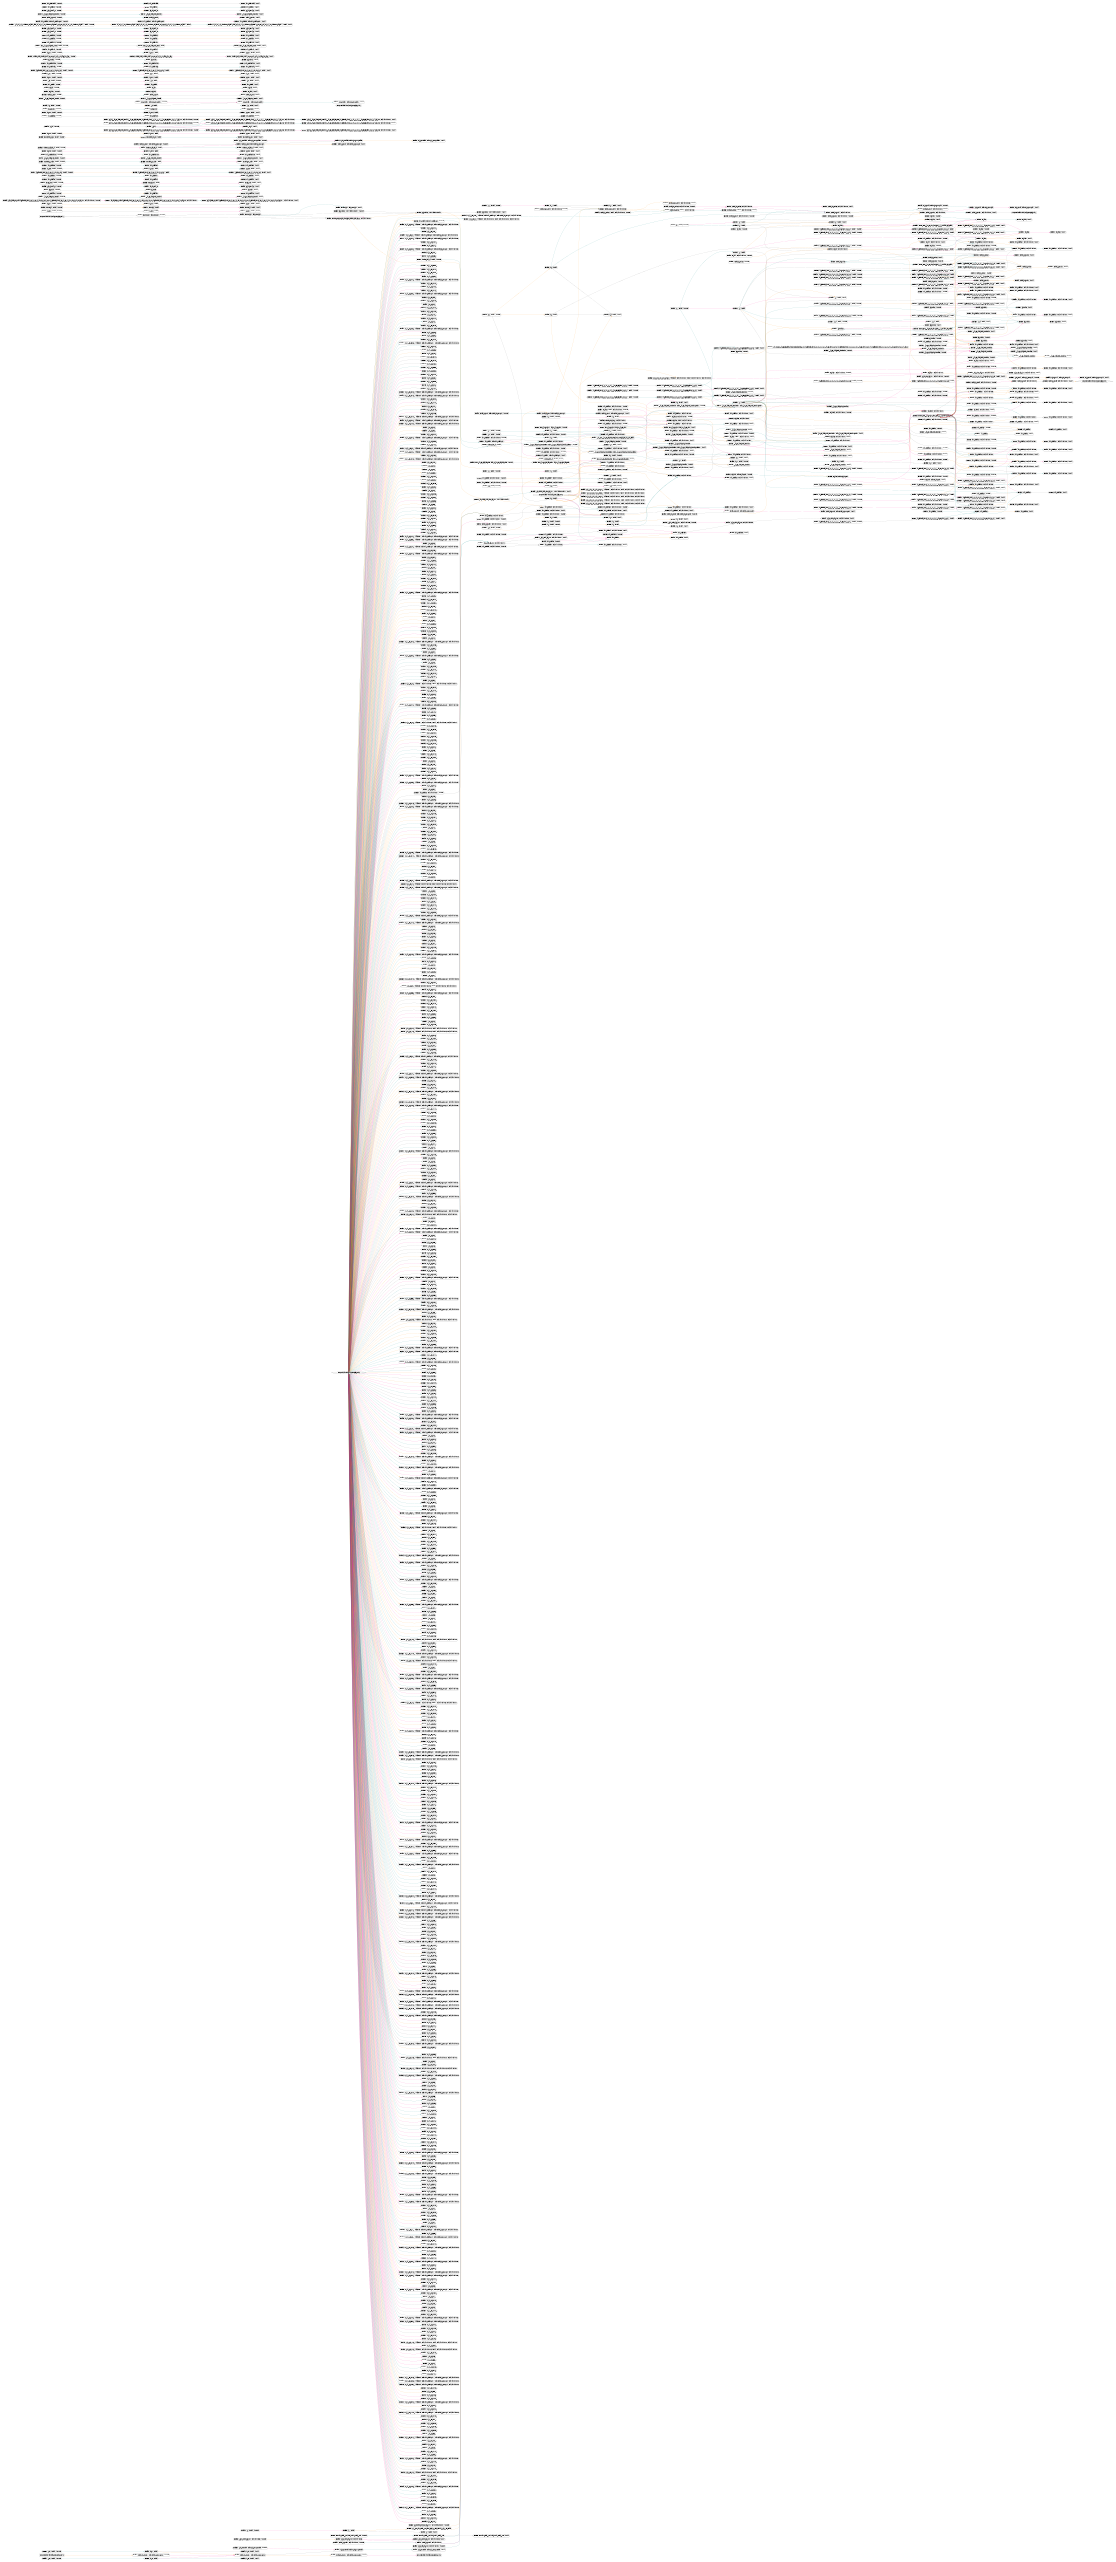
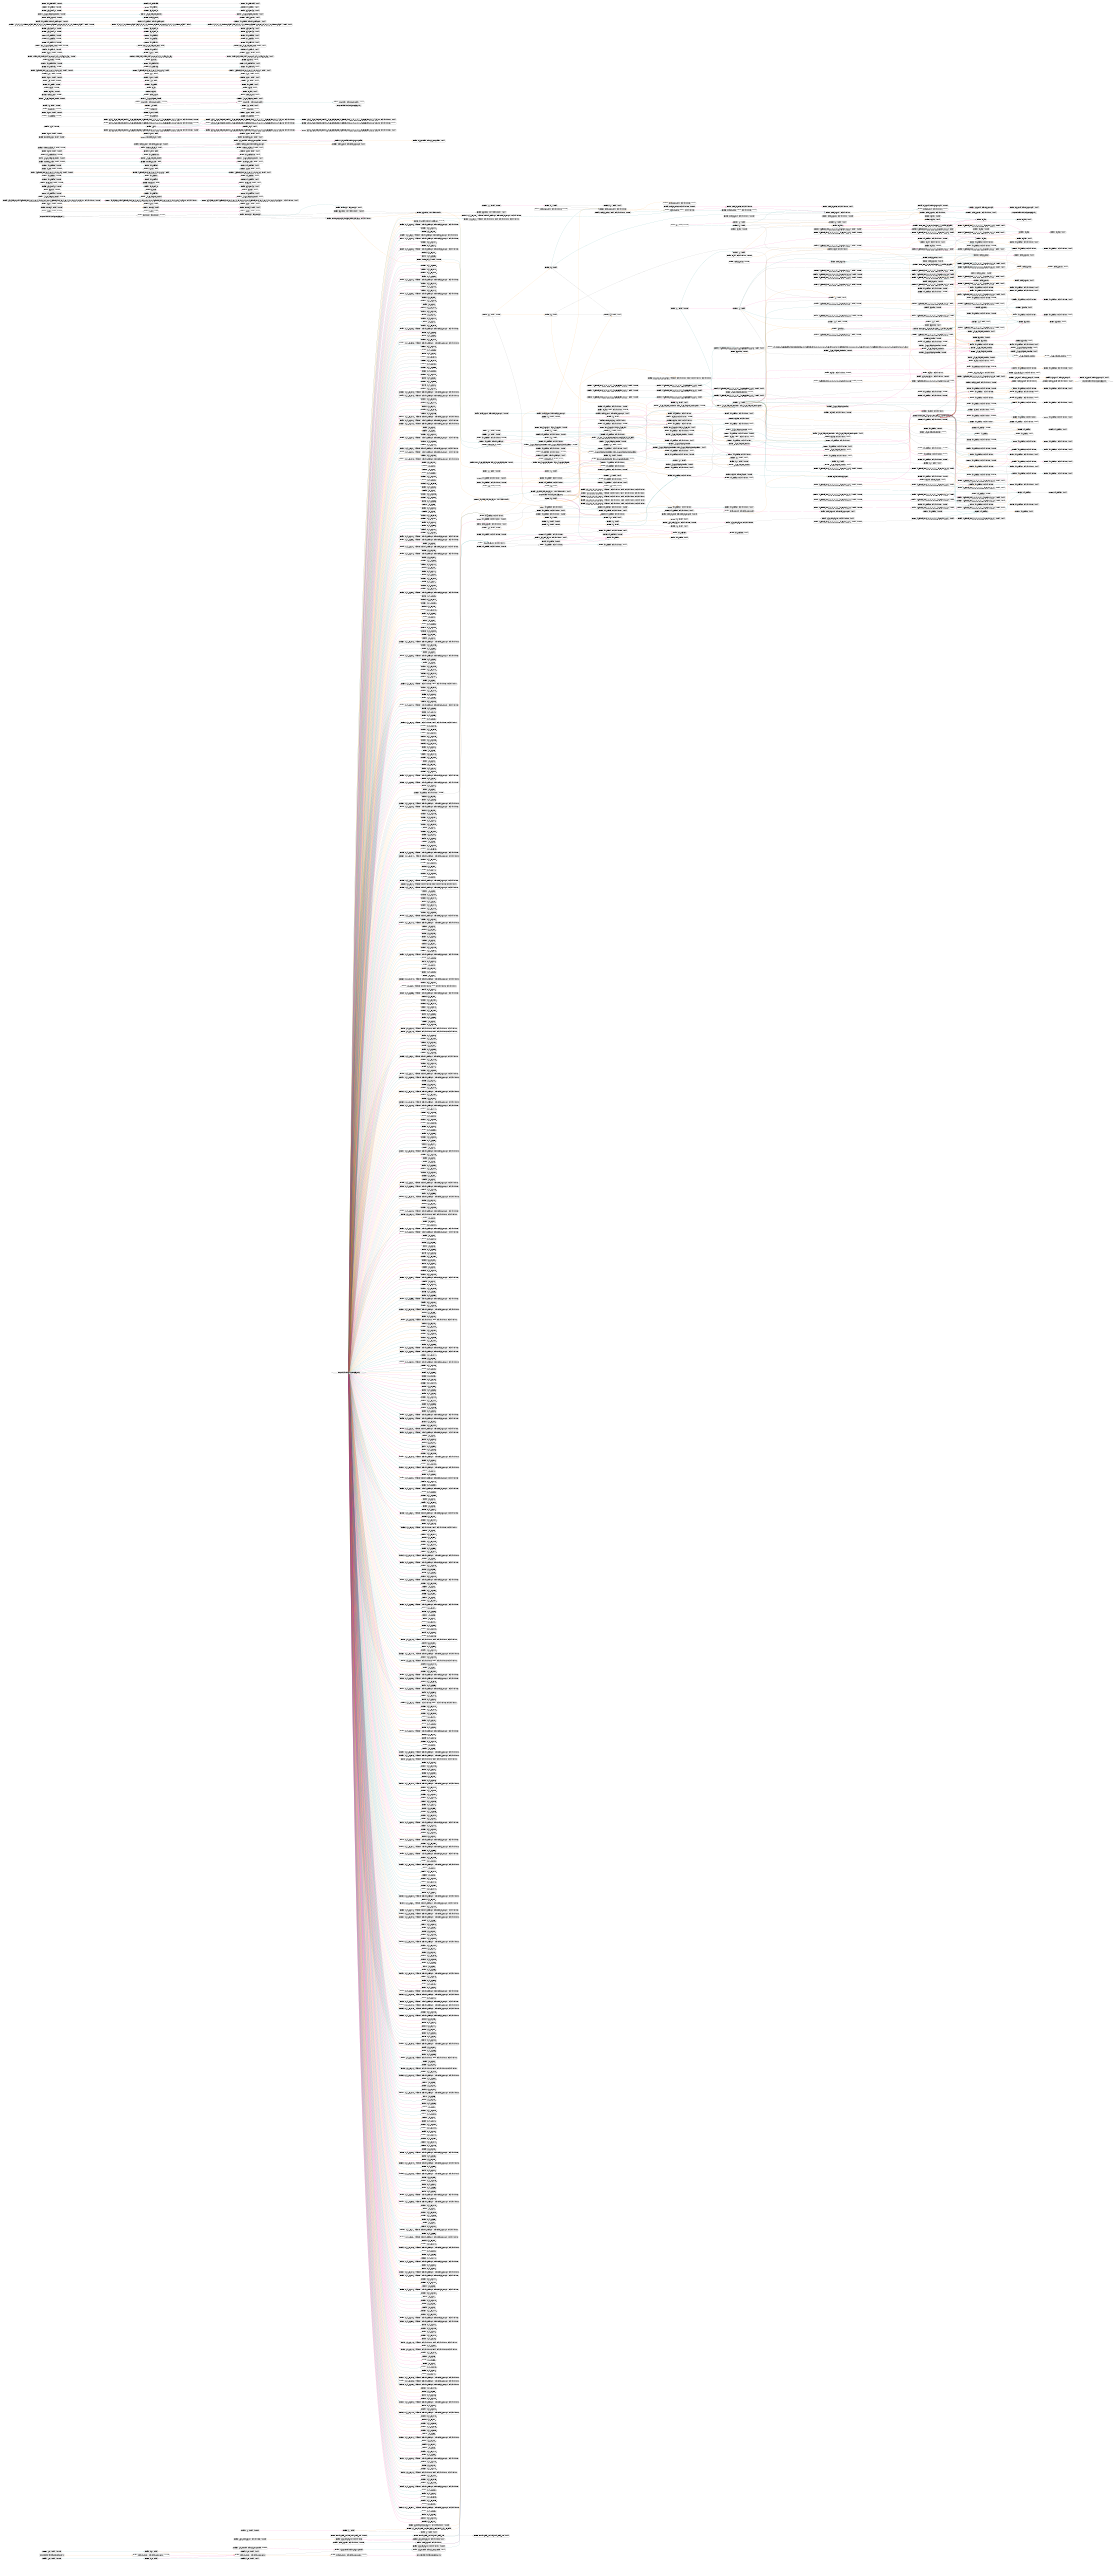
node "CE0x3d3c230": added
